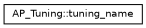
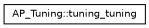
node "AP_Tuning::tuning_name": label "AP_Tuning::tuning_name" -> "AP_Tuning::tuning_tuning"
